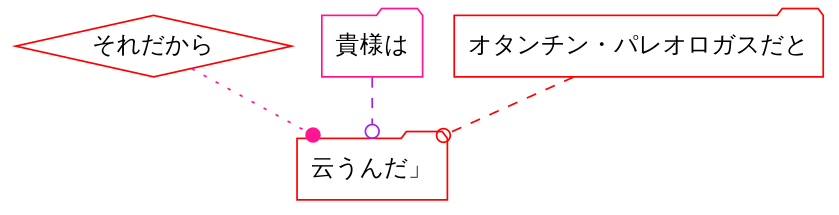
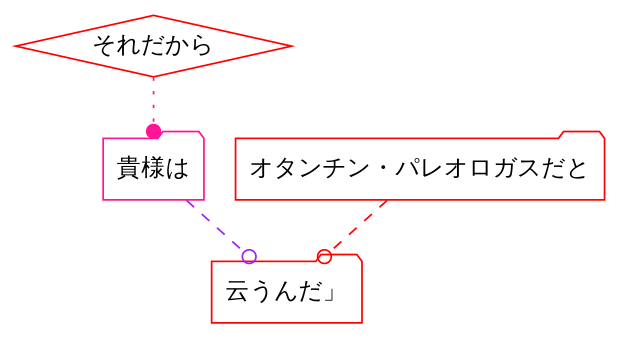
edge "それだから" -> "云うんだ」": now "それだから" -> "貴様は"
